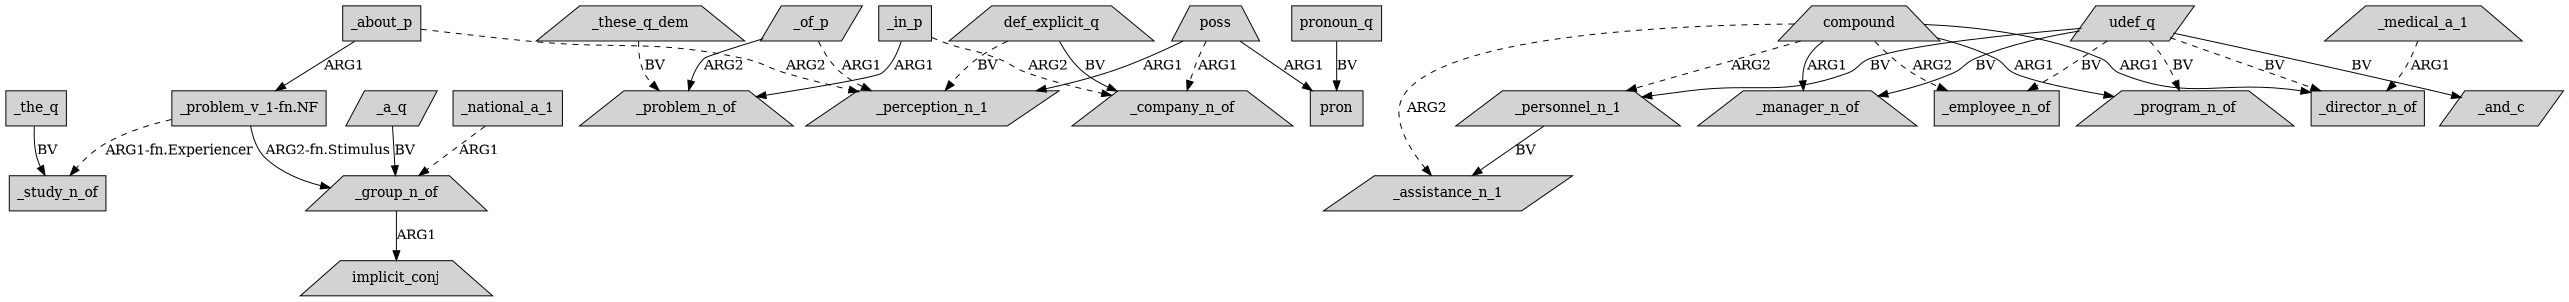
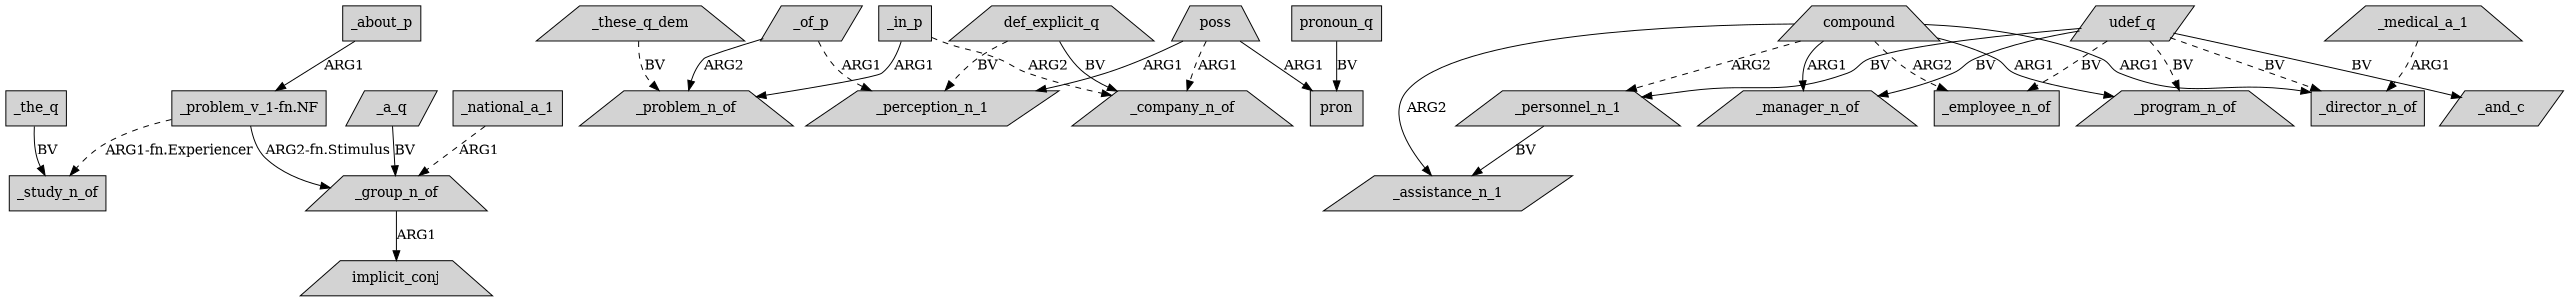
edge "compound" -> "_assistance_n_1": style dashed -> solid
edge "_about_p" -> "_perception_n_1": removed, label "ARG2"
